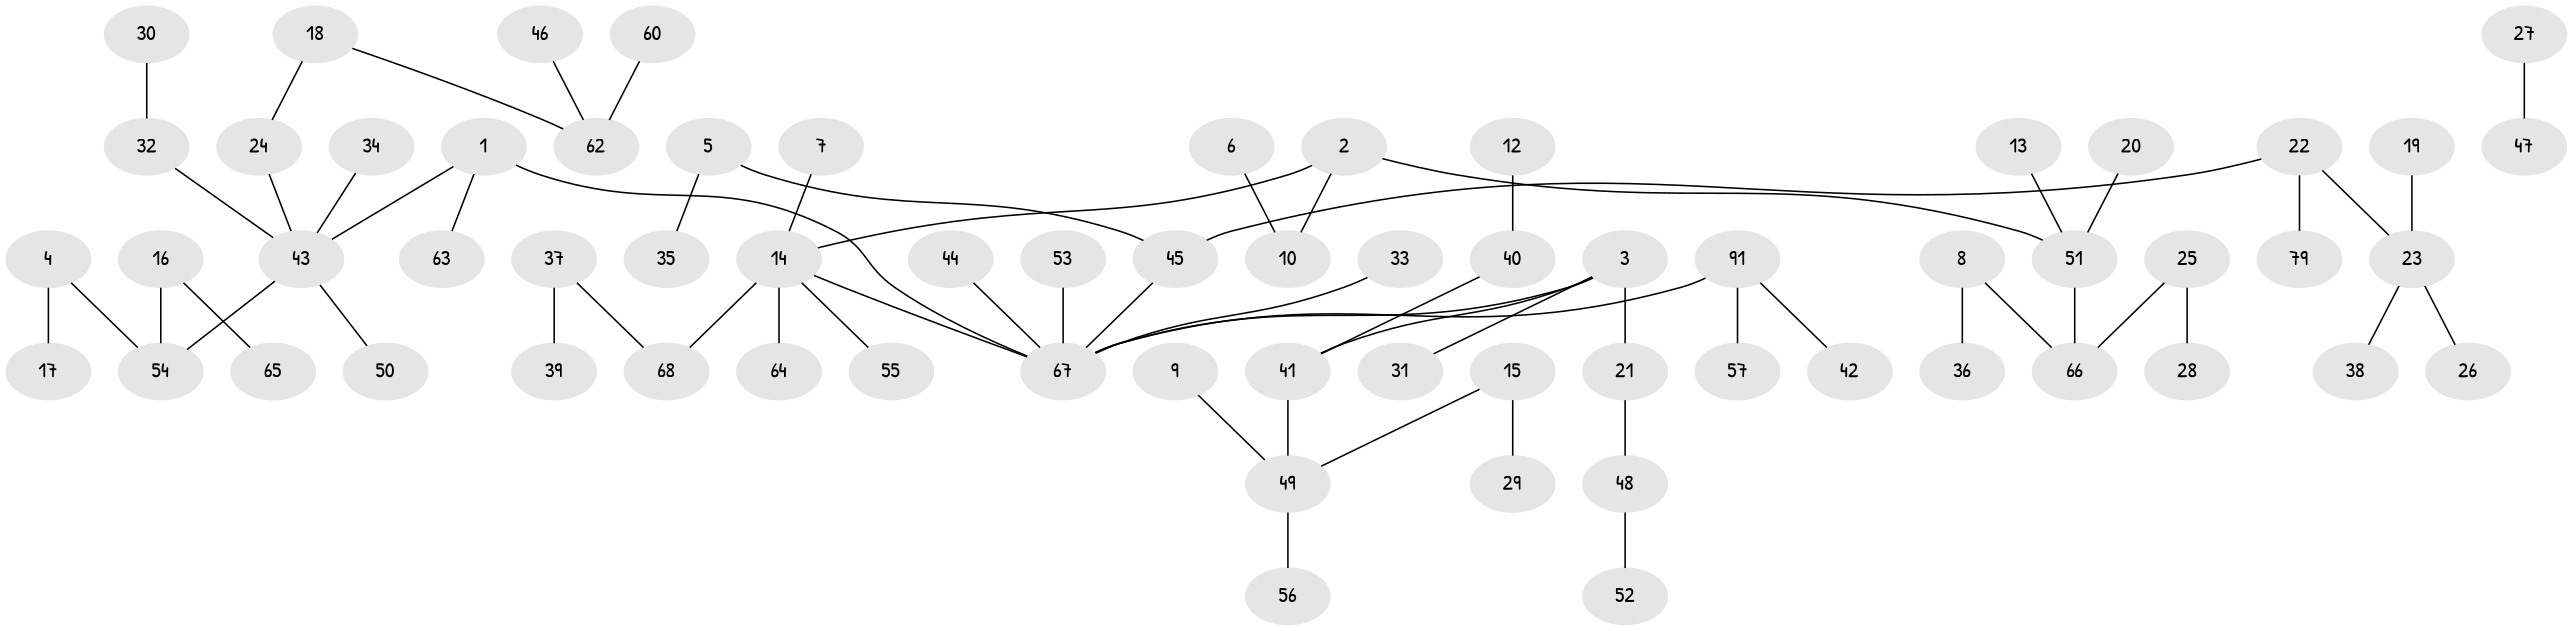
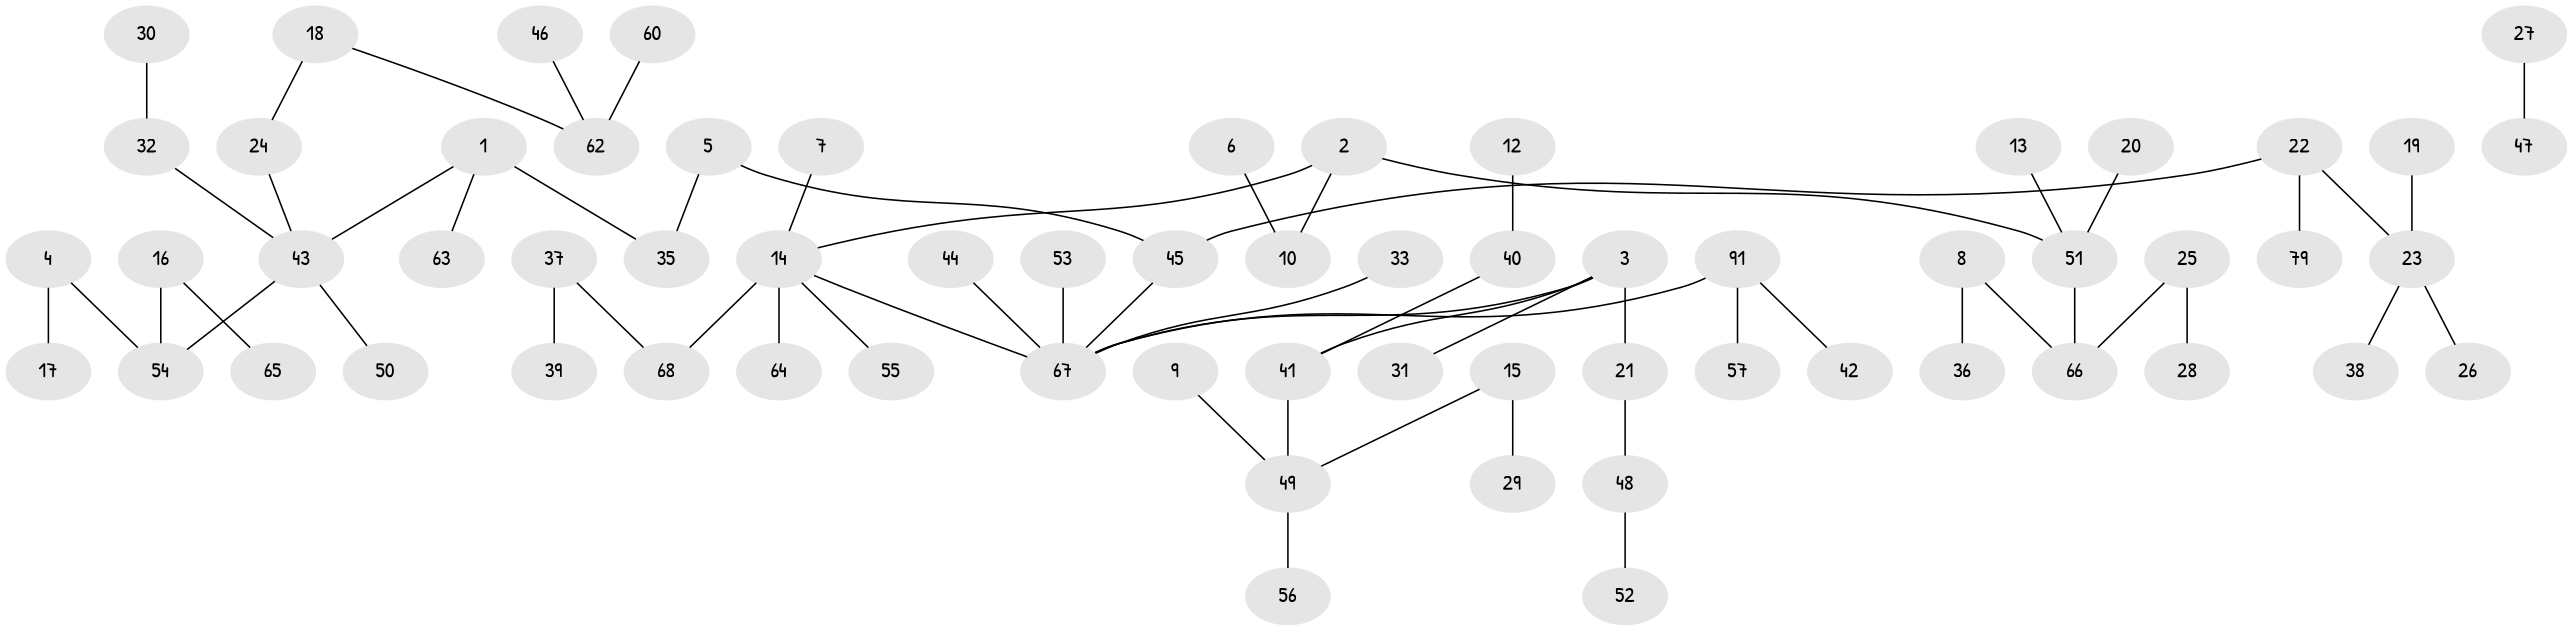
node "34": removed
edge "1" -- "67": now "1" -- "35"
